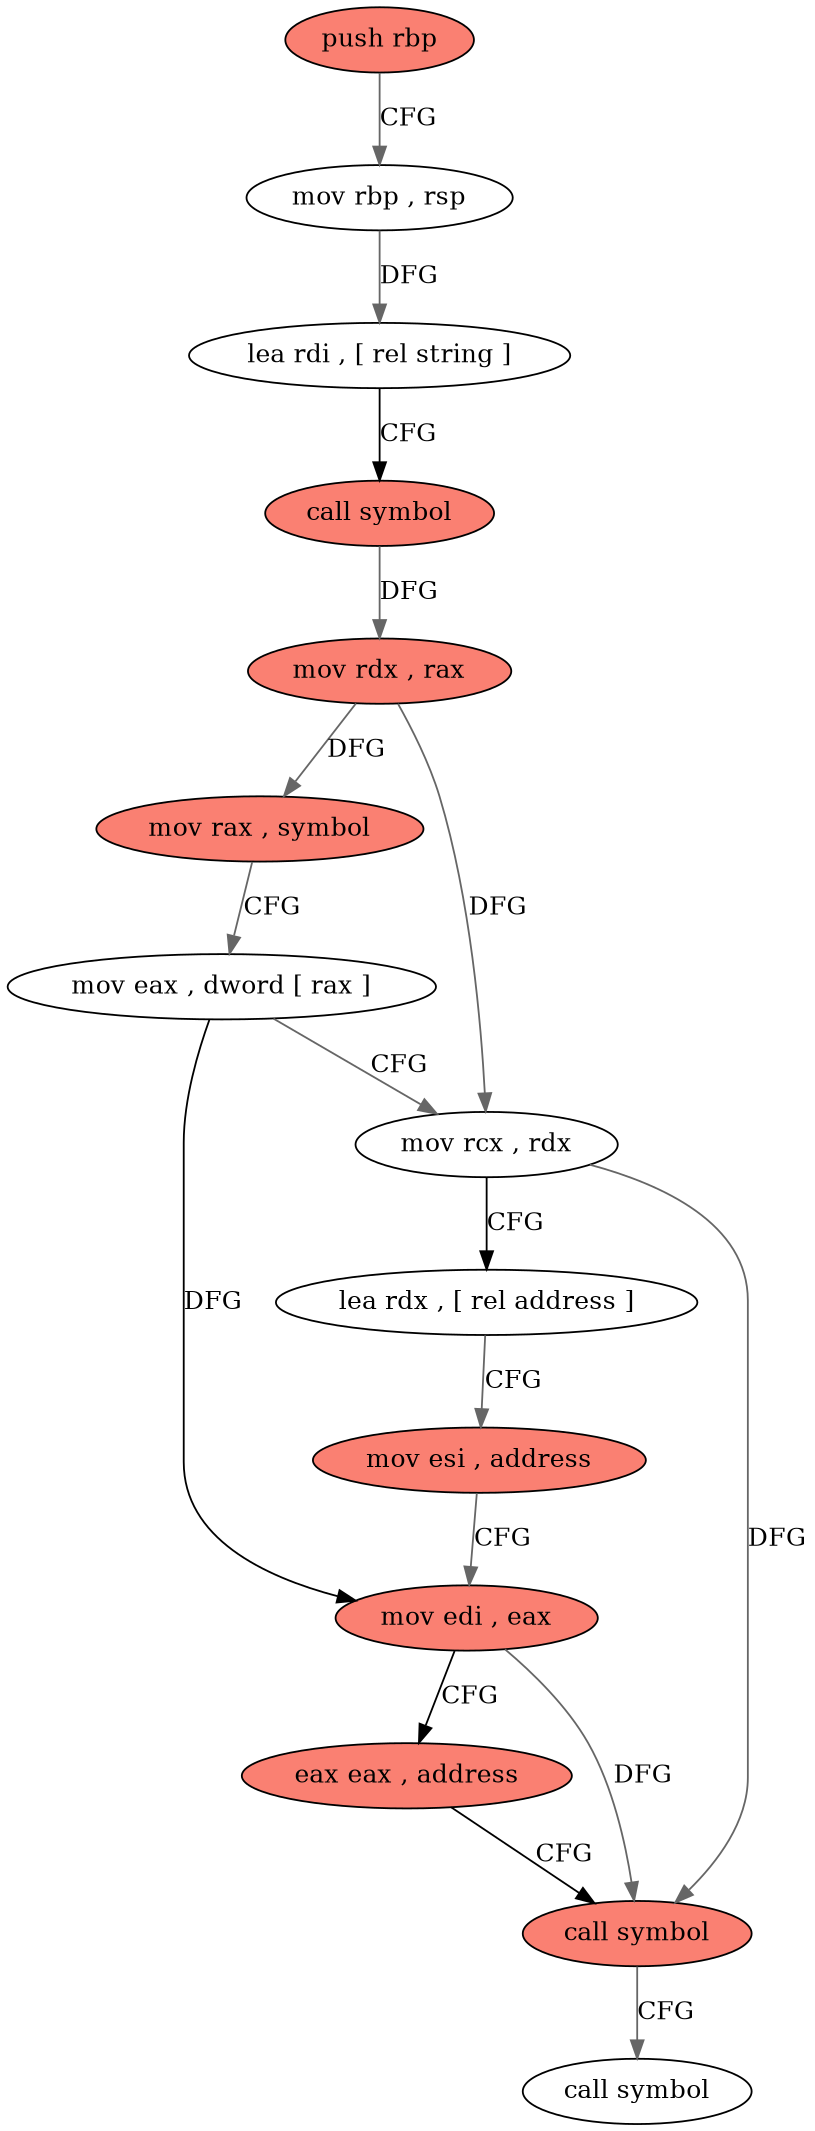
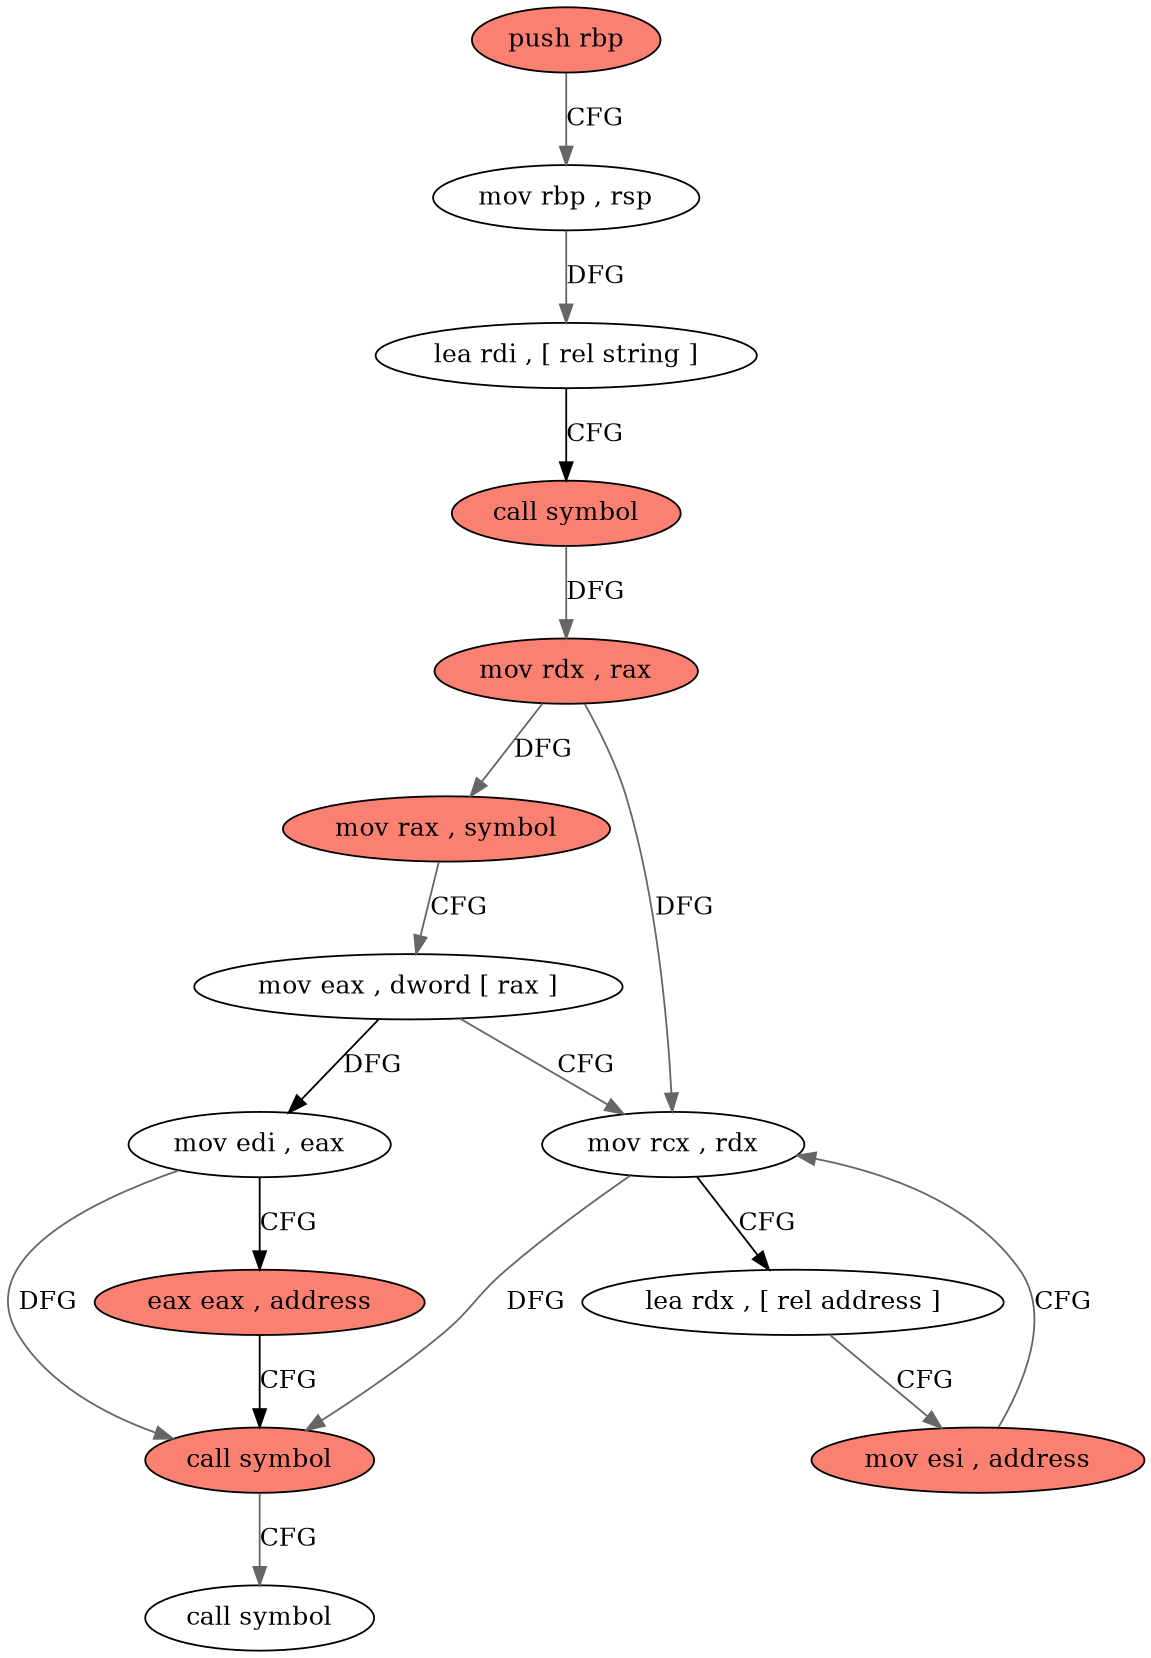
edge "mov esi , address" -> "mov edi , eax": now "mov esi , address" -> "mov rcx , rdx"
node "mov edi , eax": fillcolor salmon -> white
